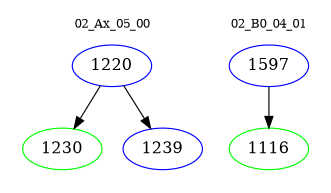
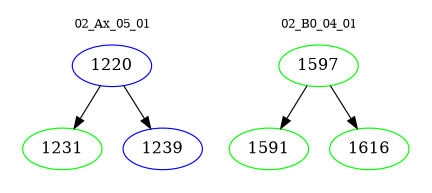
cluster "02_Ax_05_00": label "02_Ax_05_00" -> "02_Ax_05_01"
node "1597": color blue -> green
node "1230": label "1230" -> "1231"
node "1591": added
node "1116": label "1116" -> "1616"
